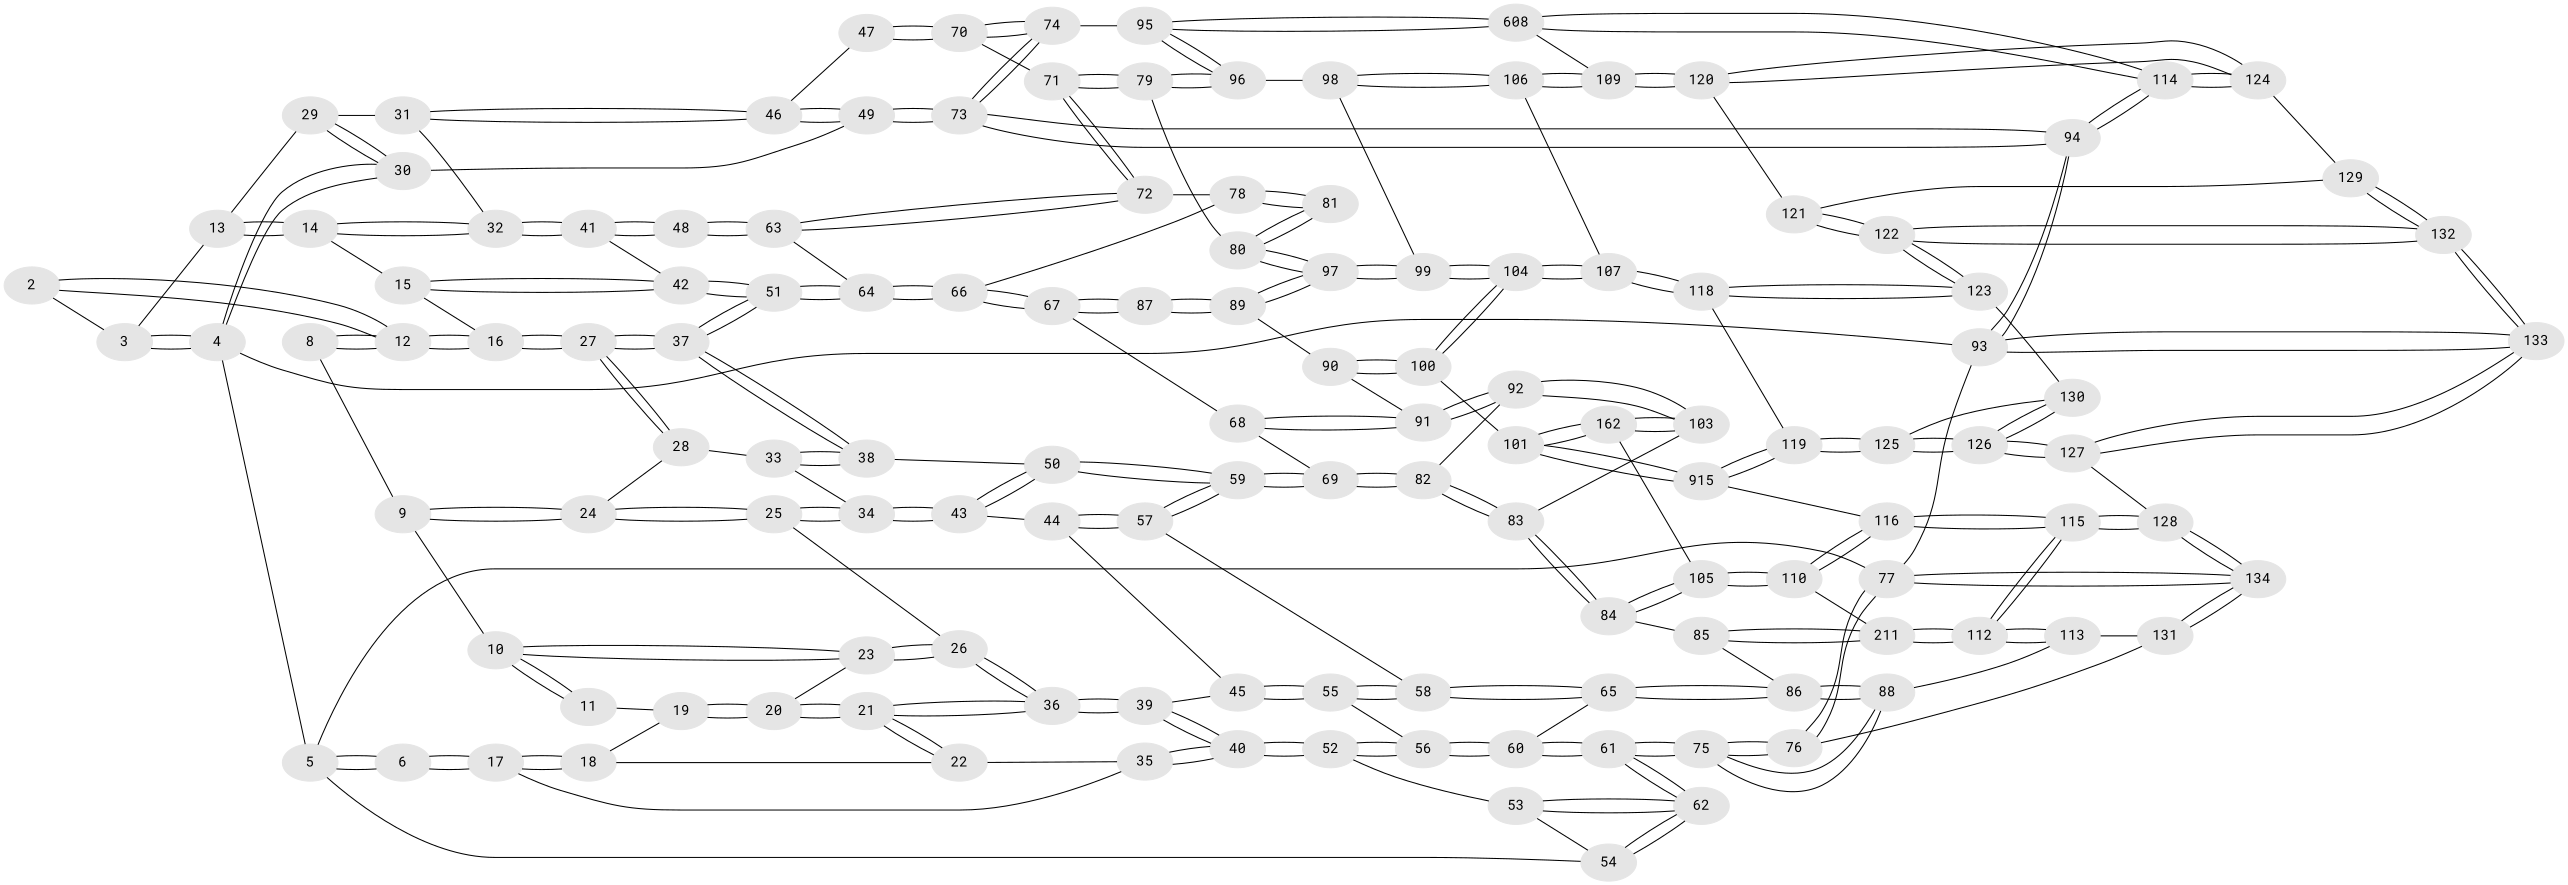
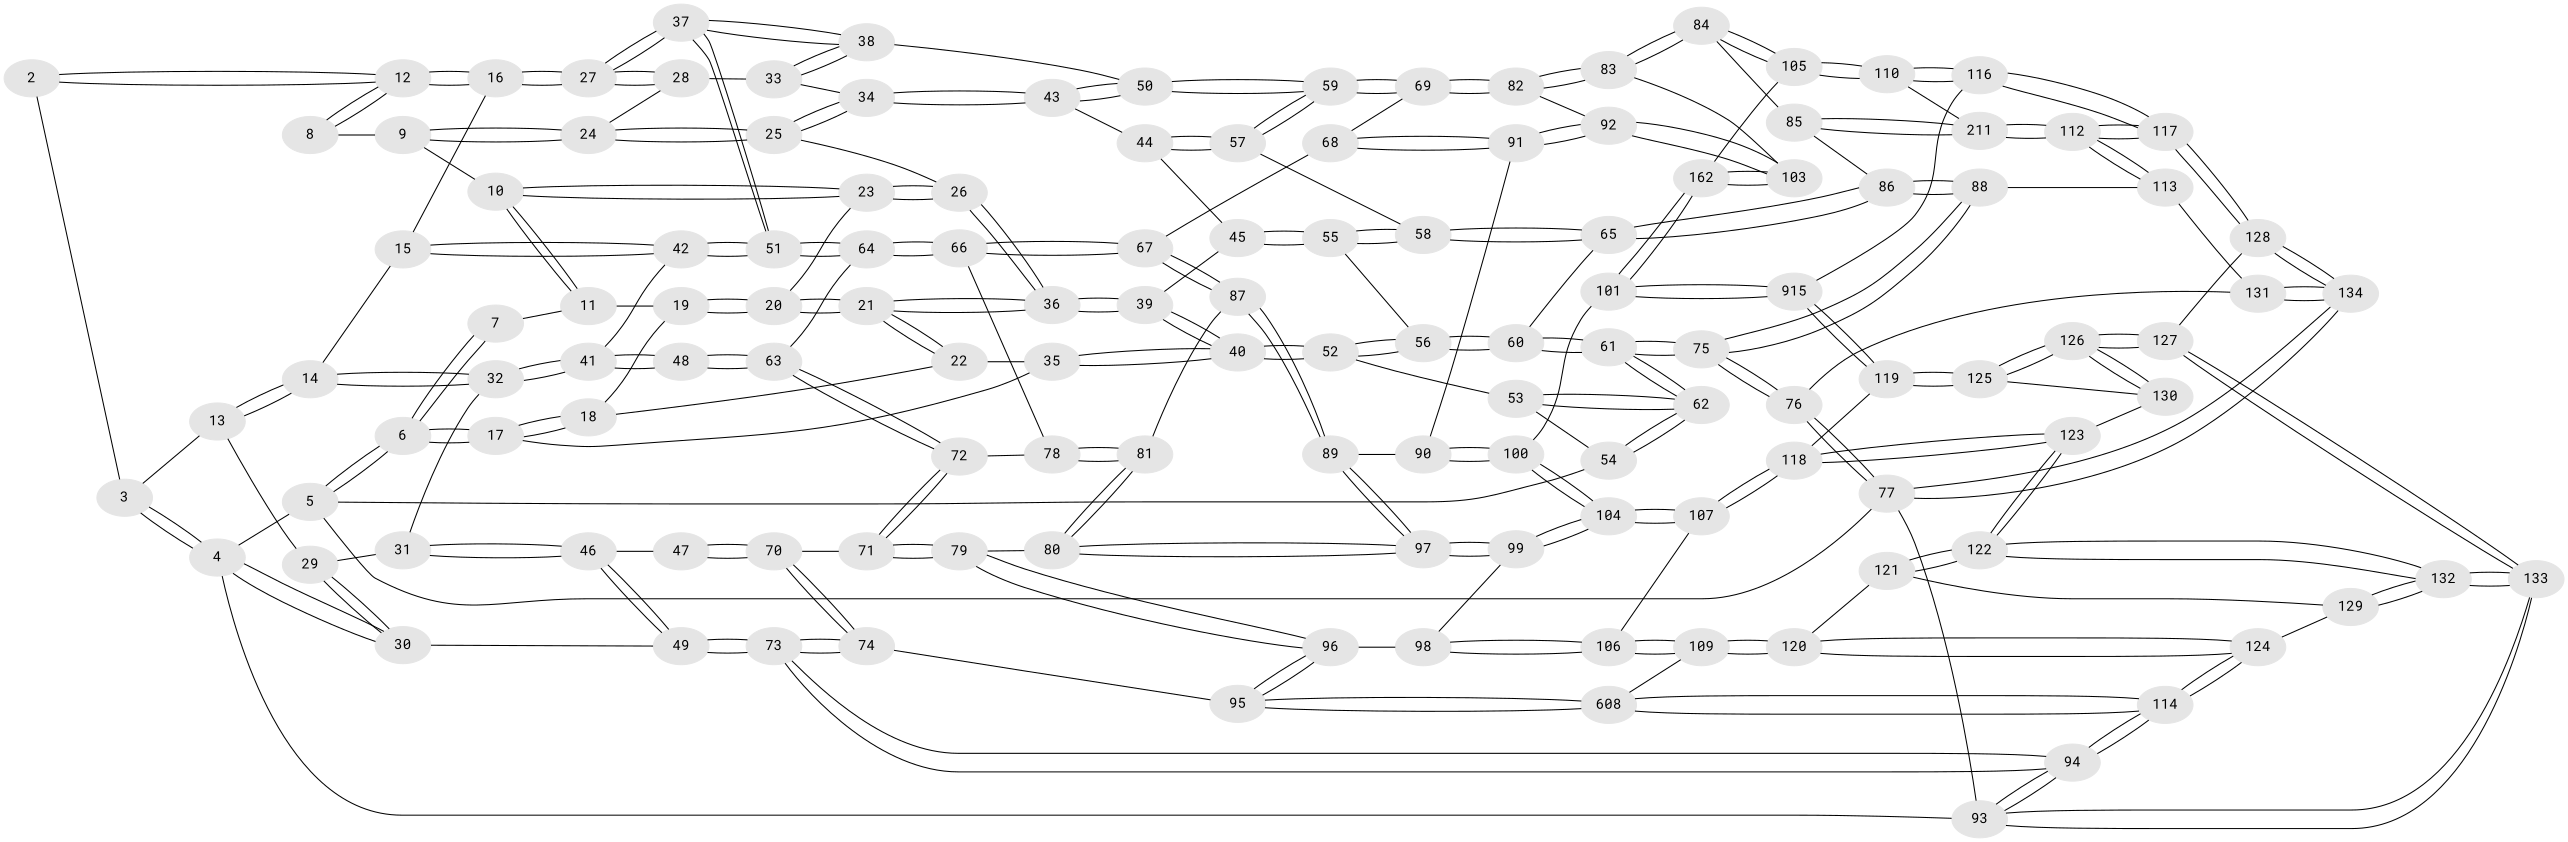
node "7": added
edge "87" -- "81": added
node "115": label "115" -> "117"
